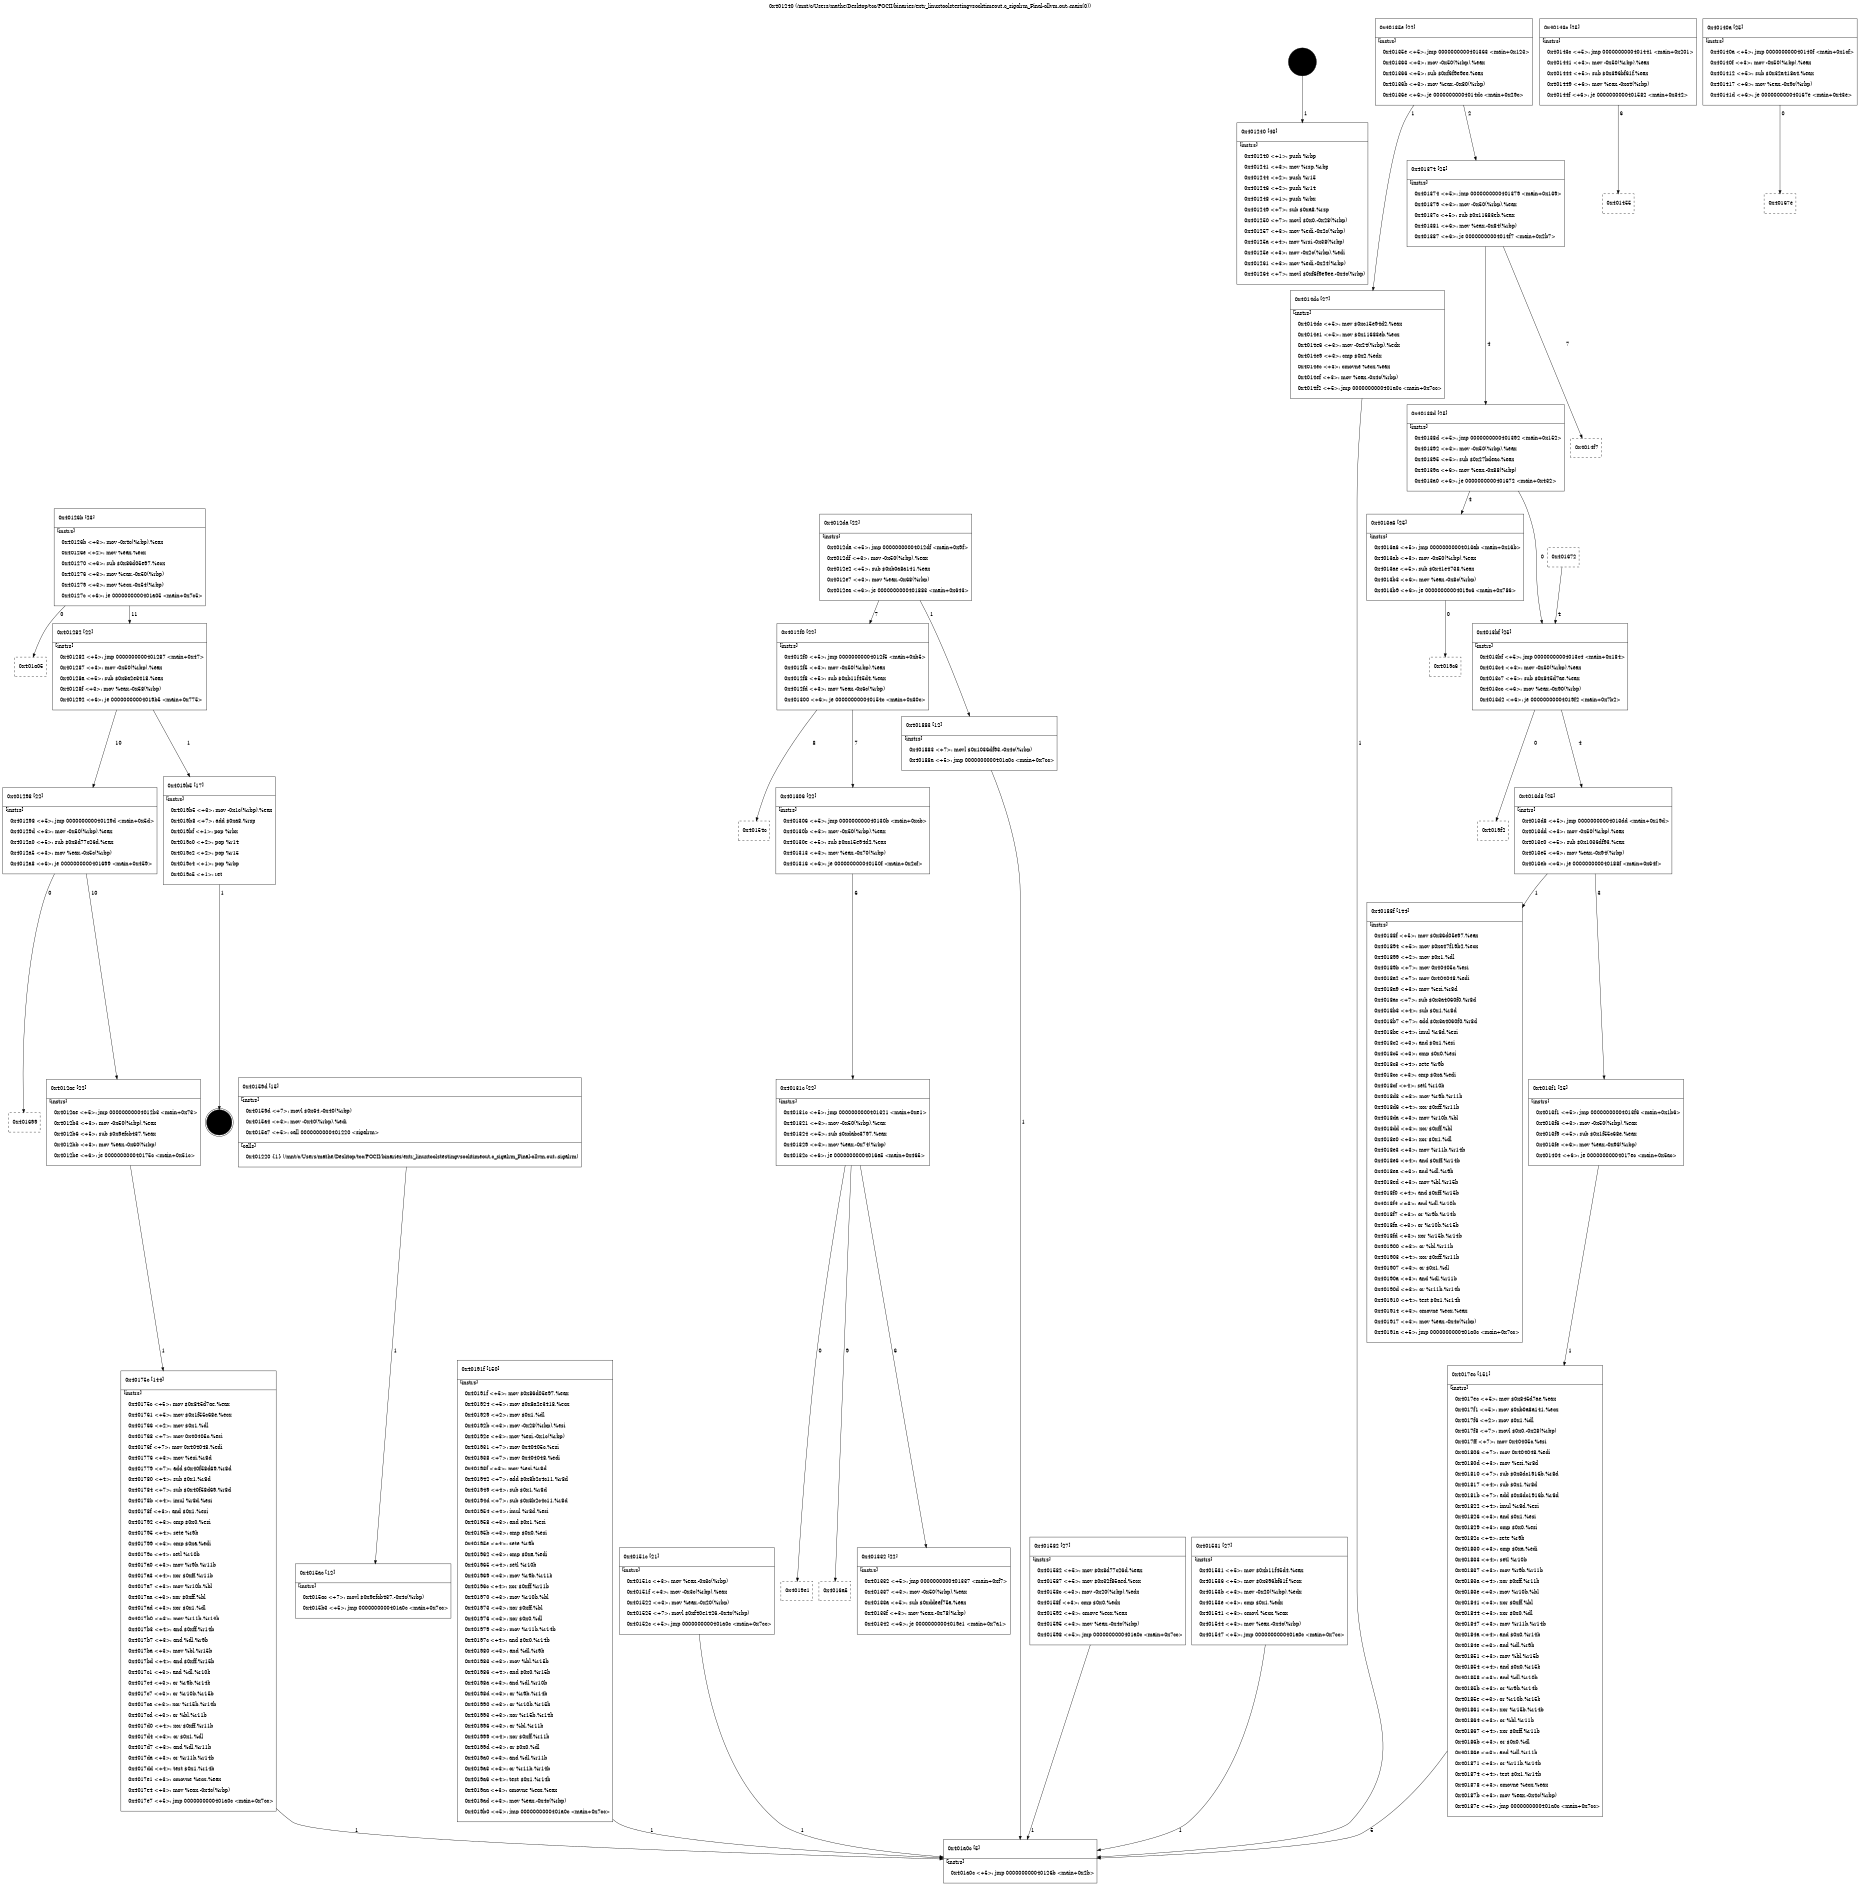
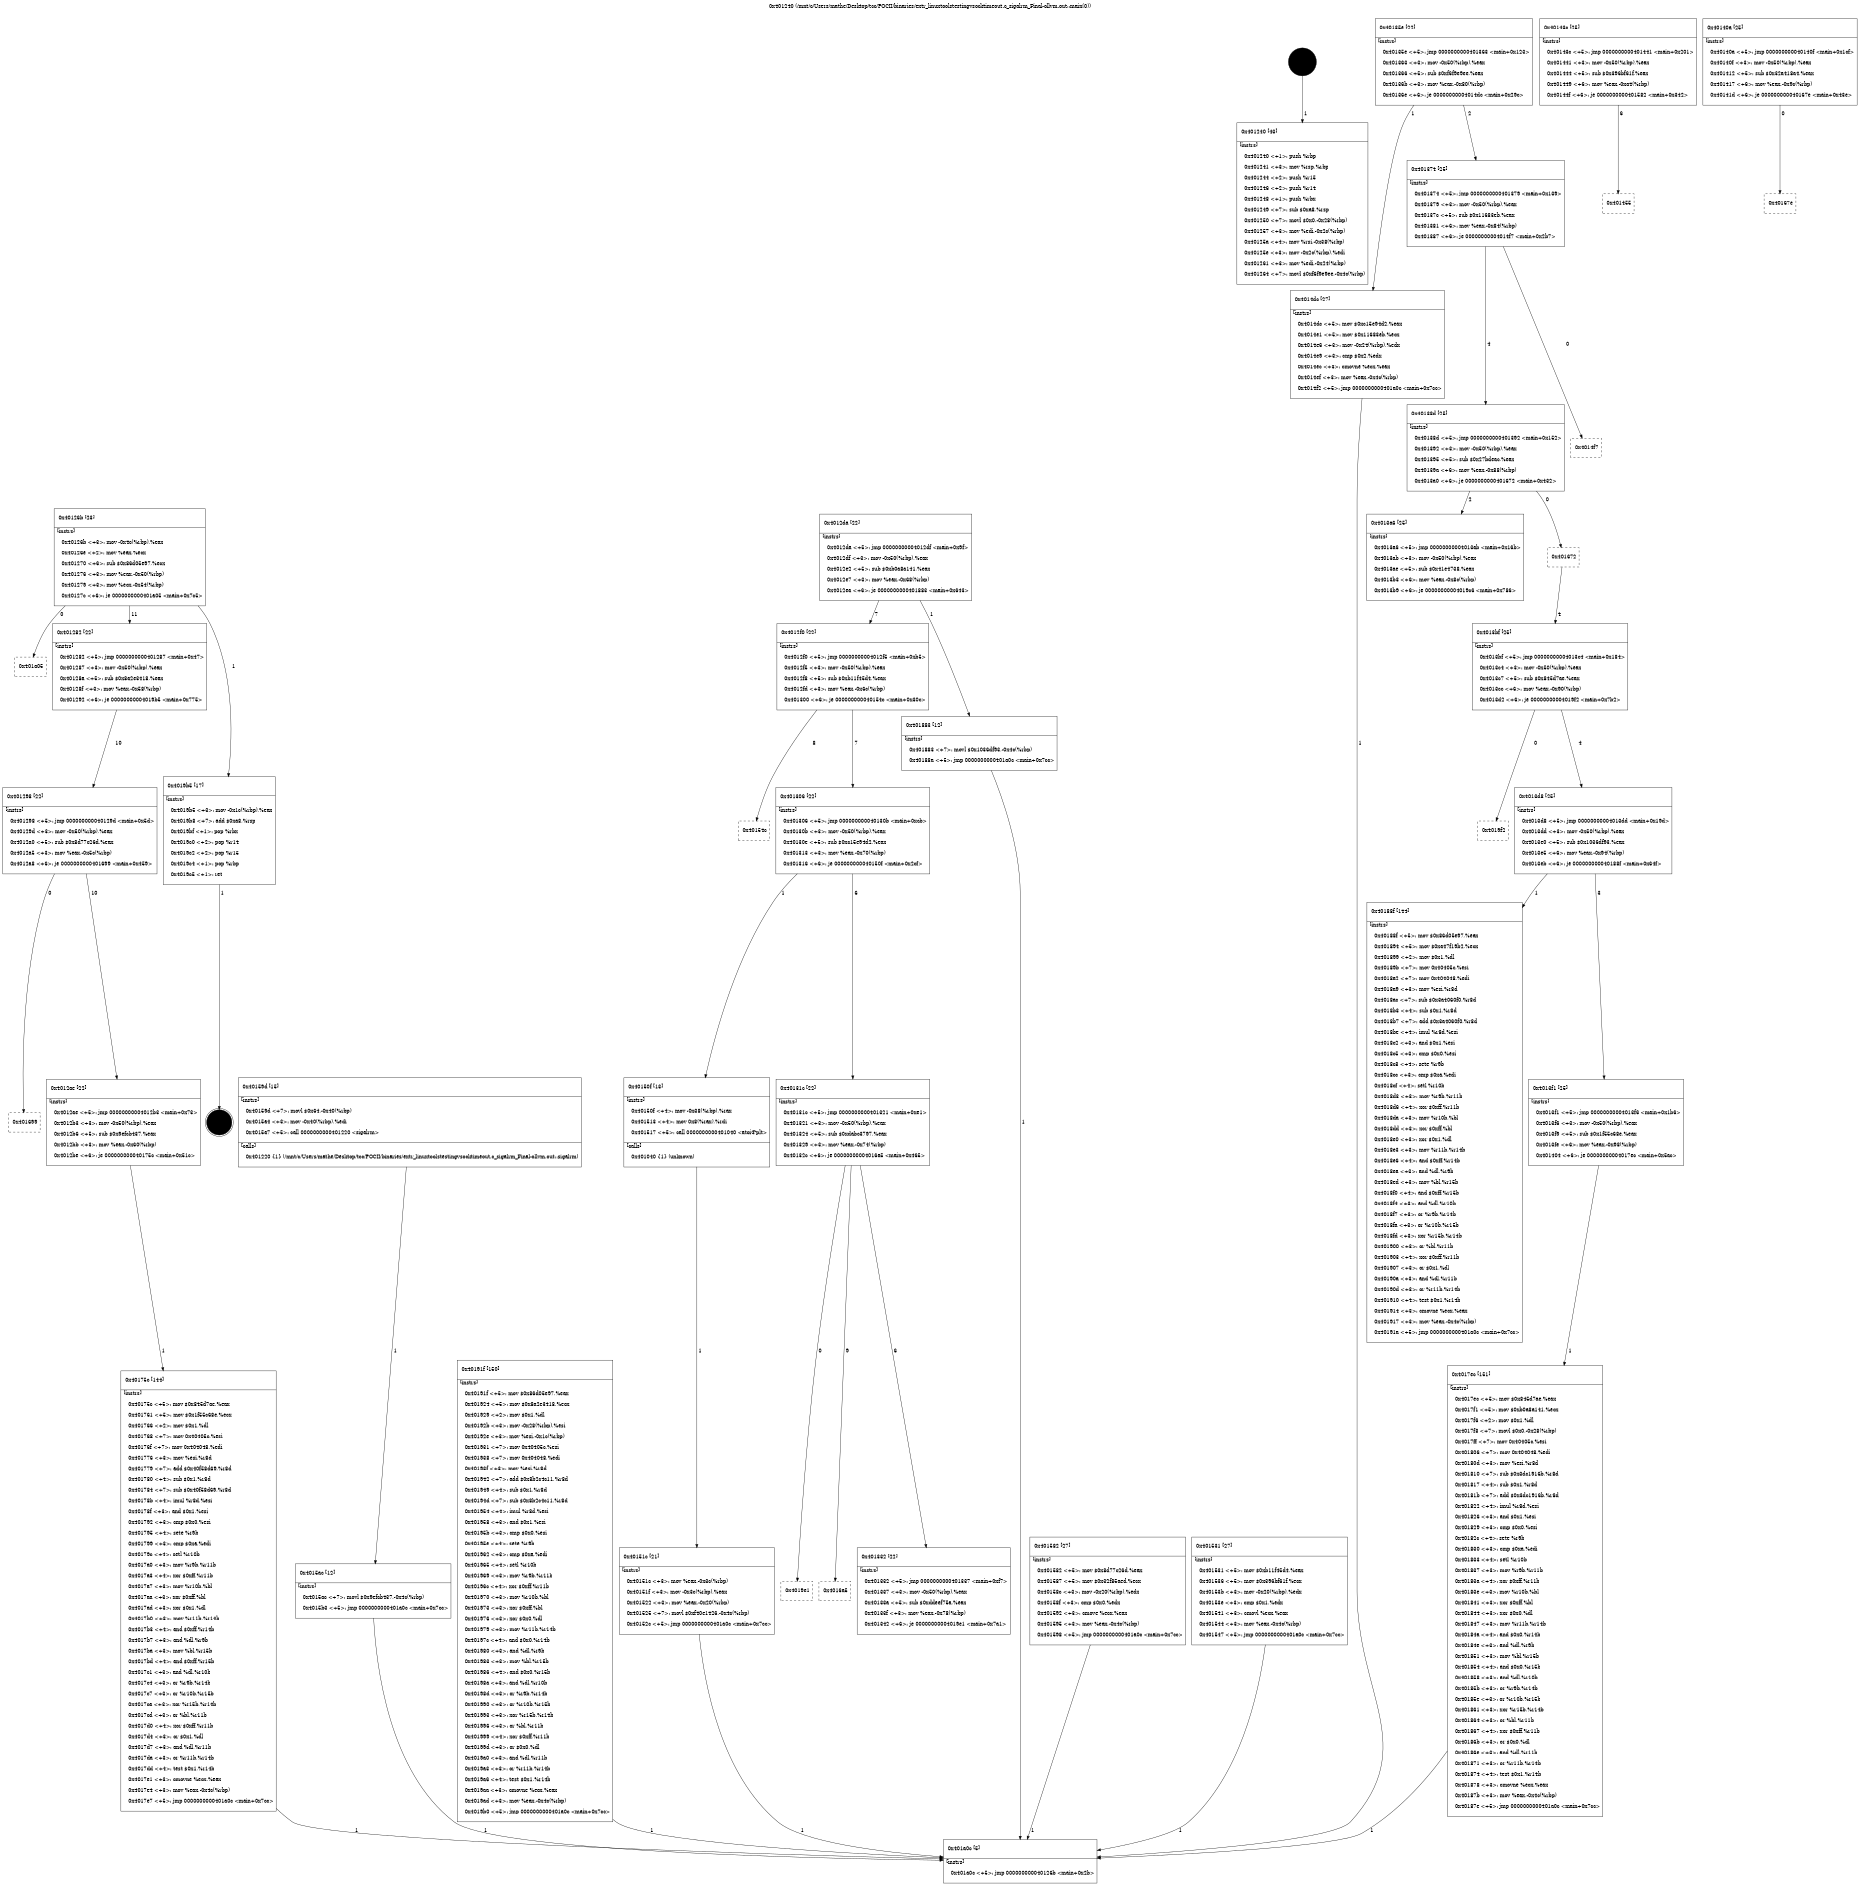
edge "0x401374 [25]" -> "0x4014f7": label " 7" -> " 0"
edge "0x40138d [25]" -> "0x4013a6 [25]": label " 4" -> " 2"
edge "0x40138d [25]" -> "0x4013bf [25]": now "0x40138d [25]" -> "0x401672"
node "0x4019c6": removed
edge "0x401282 [22]" -> "0x4019b5 [17]": now "0x40126b [23]" -> "0x4019b5 [17]"
node "0x40150f [13]": added
edge "0x4017ec [151]" -> "0x401a0c [5]": label " 5" -> " 1"
edge "0x4015ac [12]" -> "0x401a0c [5]": added, label "1"
